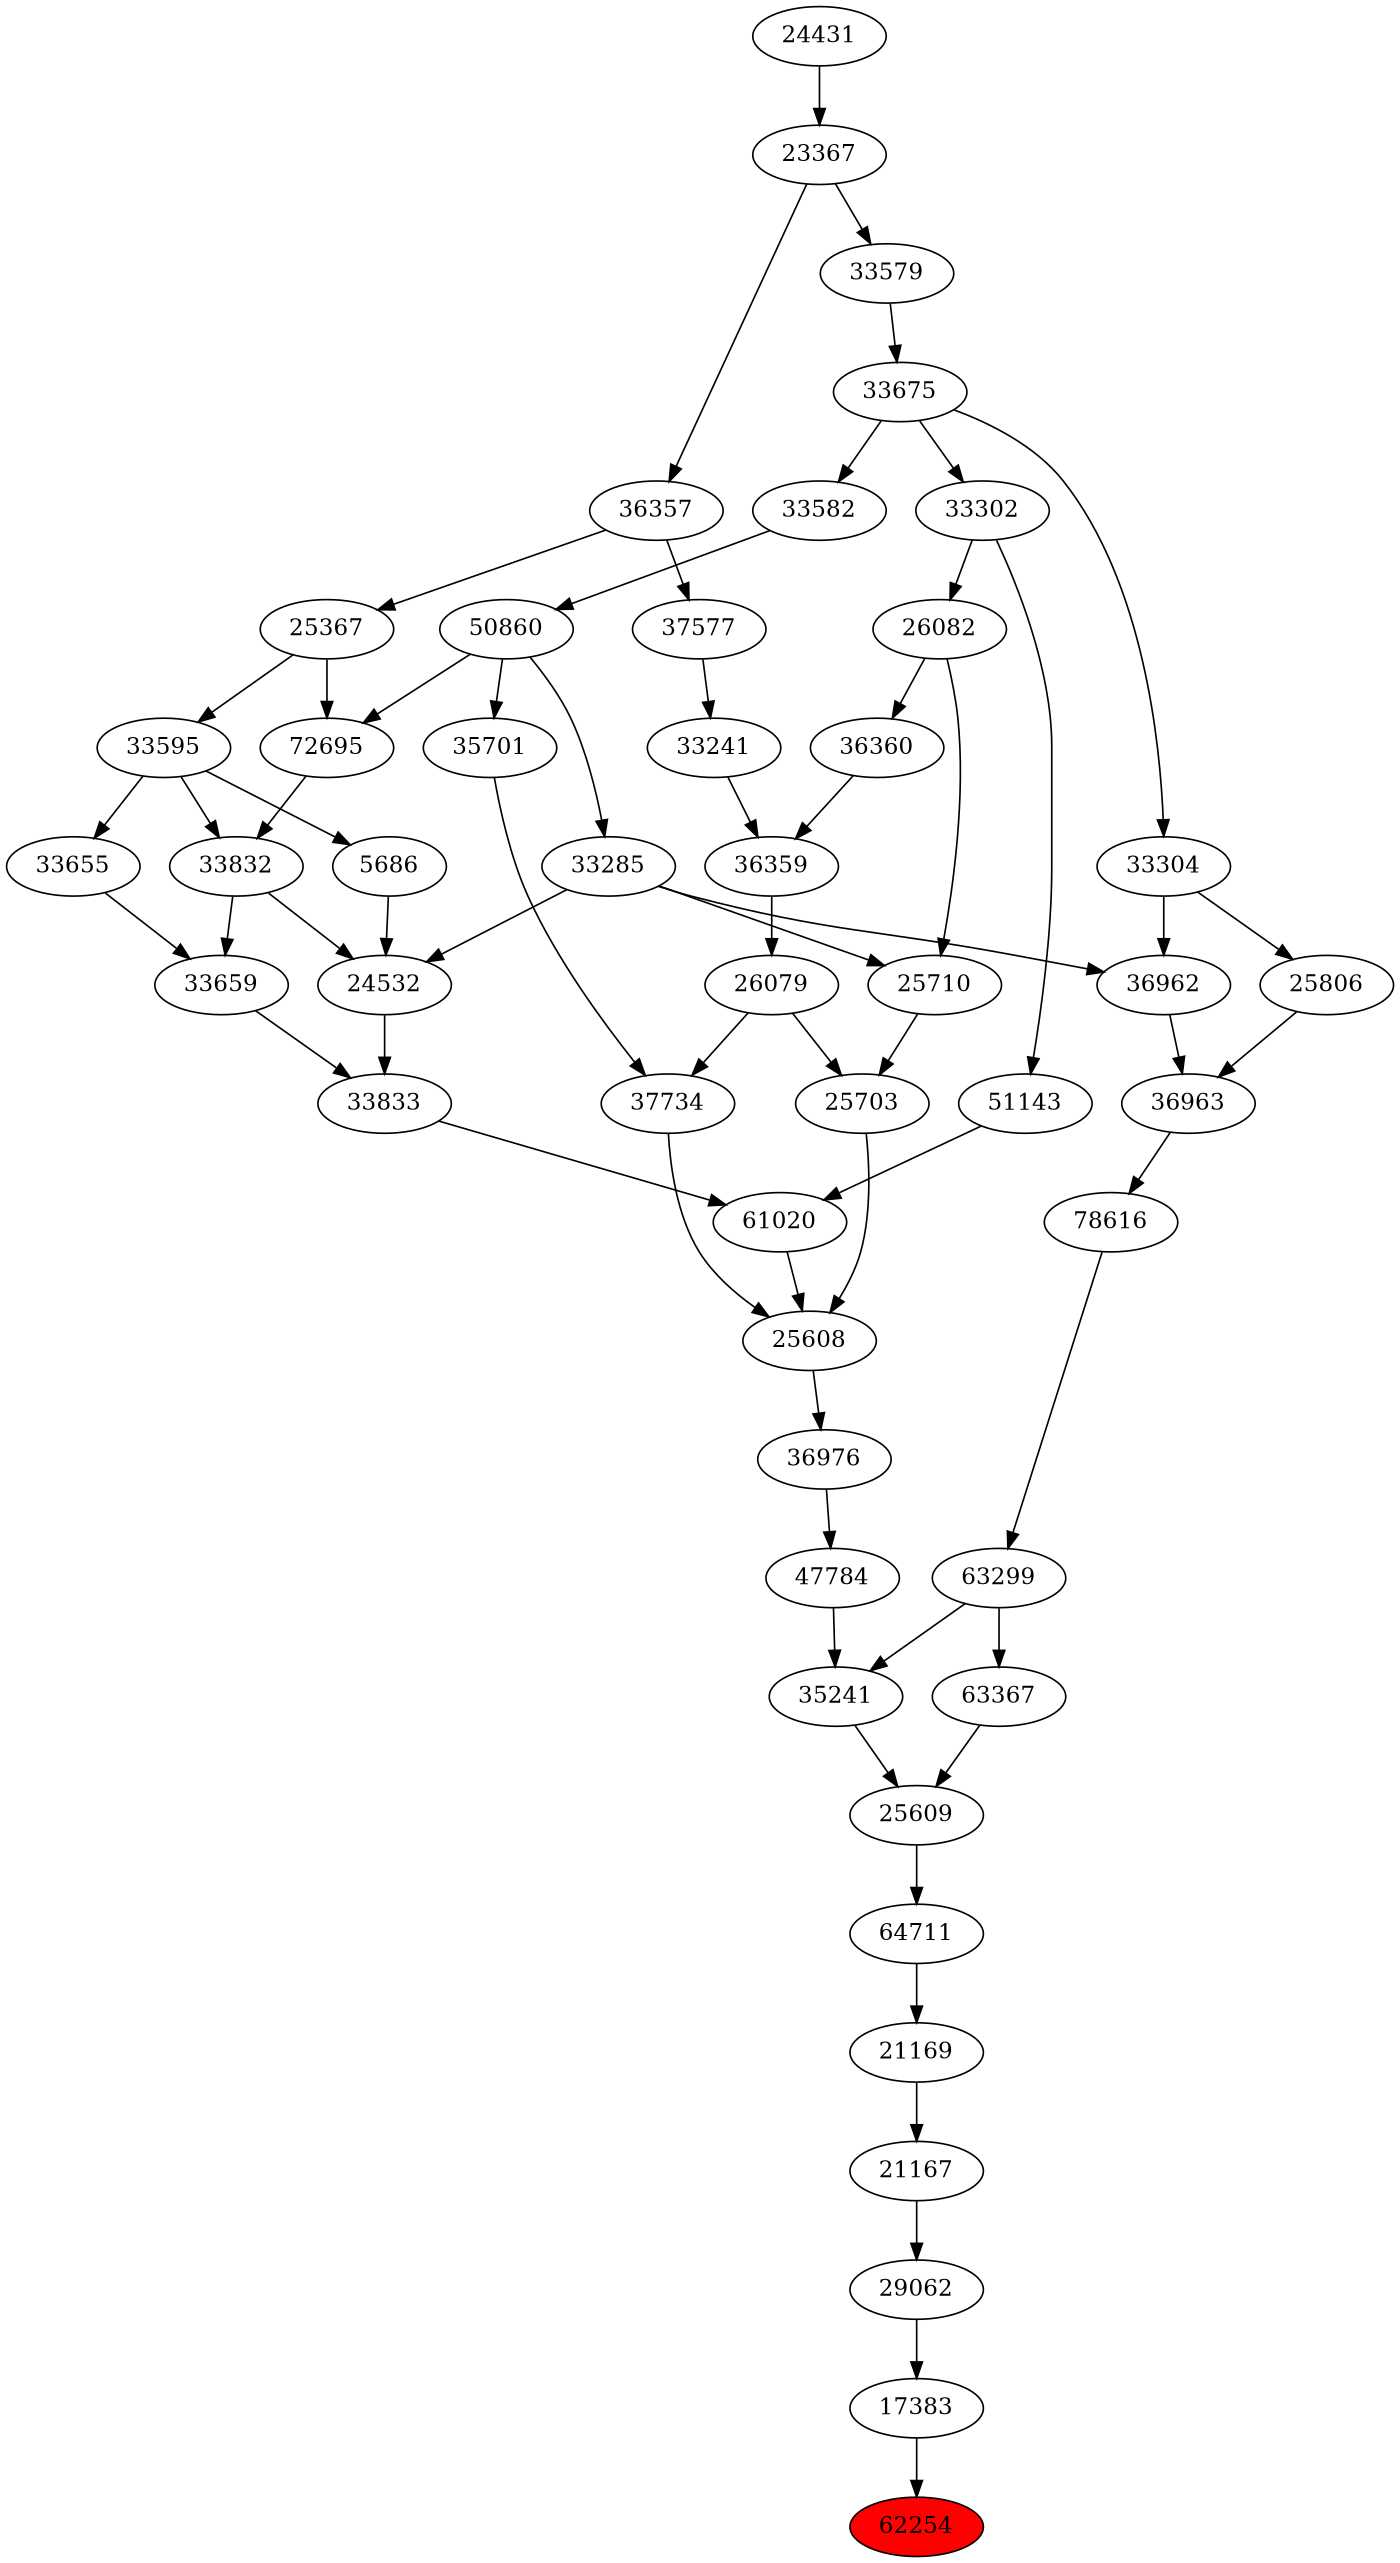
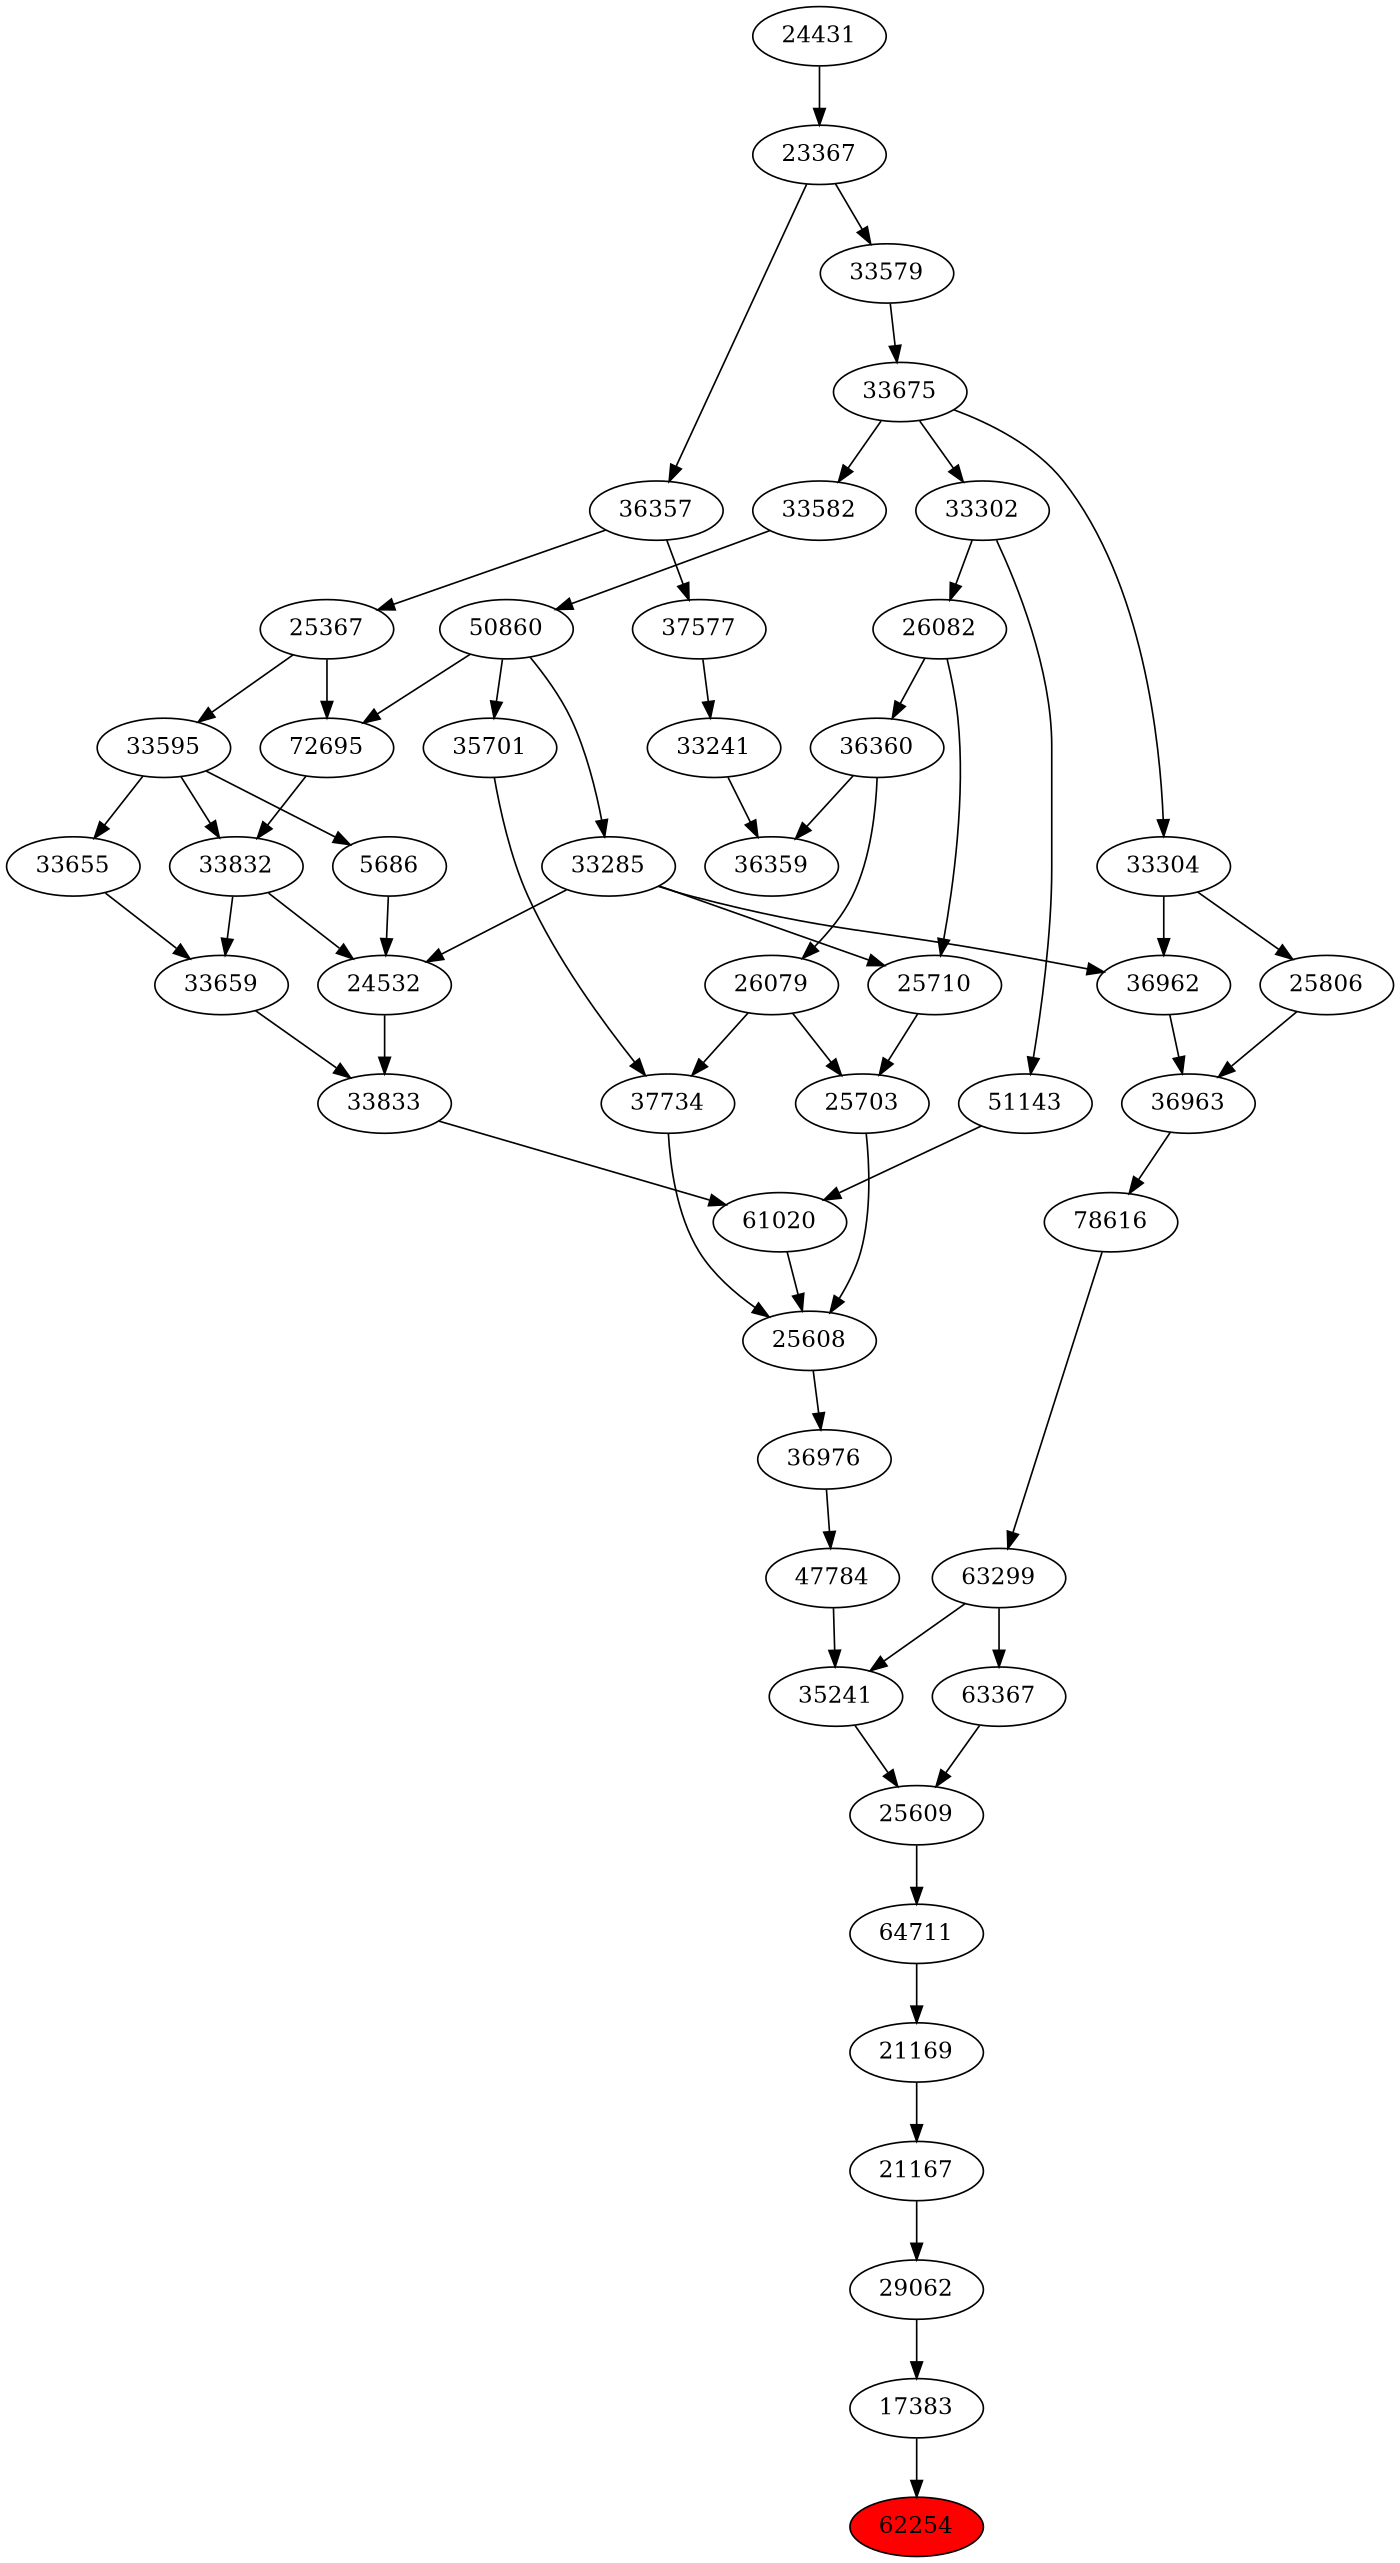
edge "36359" -> "26079": now "36360" -> "26079"
